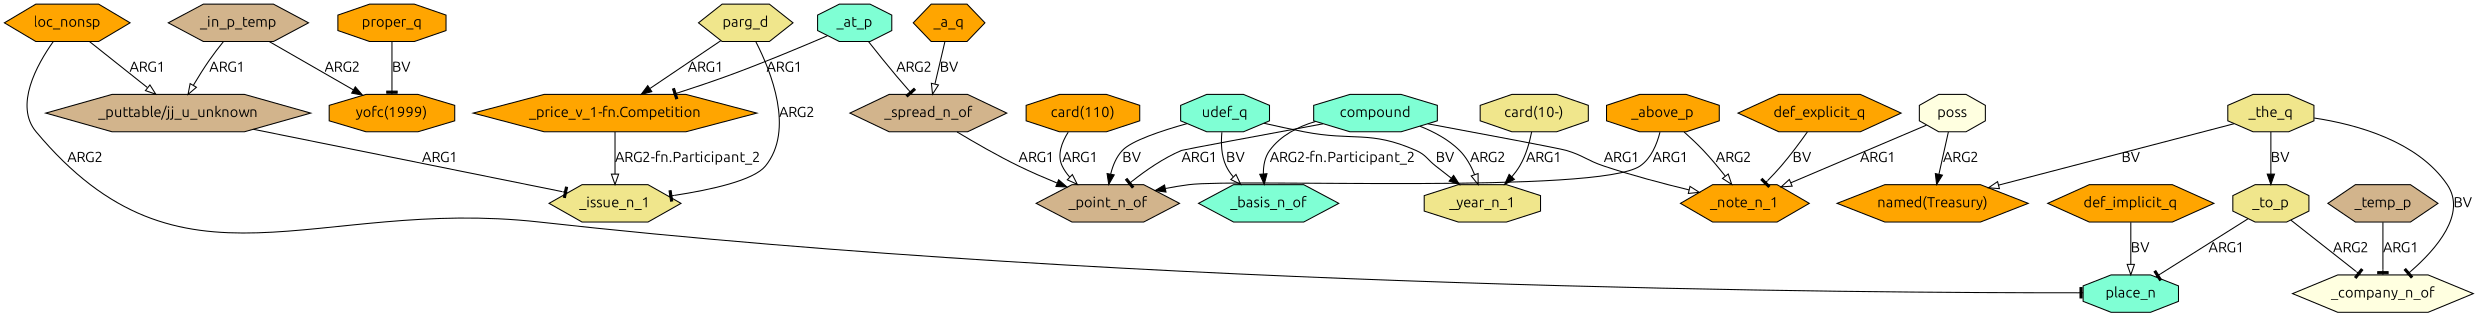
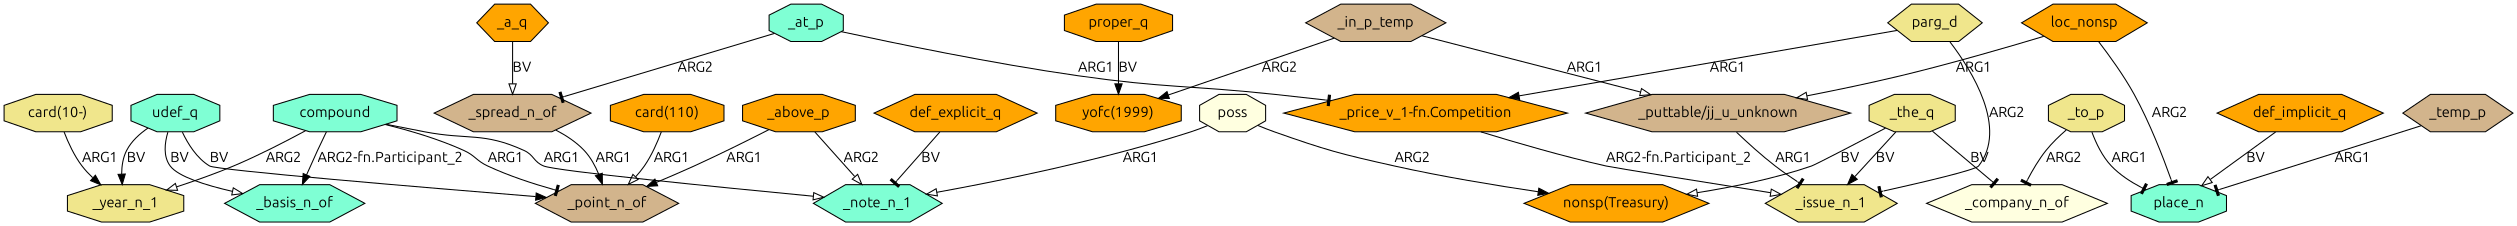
edge "proper_q" -> "yofc(1999)": arrowhead tee -> normal
edge "_the_q" -> "_to_p": now "_the_q" -> "_issue_n_1"
node "_note_n_1": fillcolor orange -> aquamarine
node "named(Treasury)": label "named(Treasury)" -> "nonsp(Treasury)"
edge "_temp_p" -> "_company_n_of": now "_temp_p" -> "place_n"
